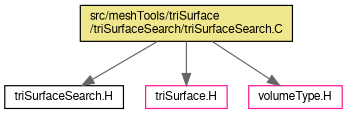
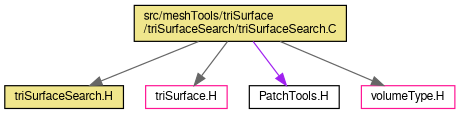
node "triSurfaceSearch.H": fillcolor white -> khaki
node "PatchTools.H": added
